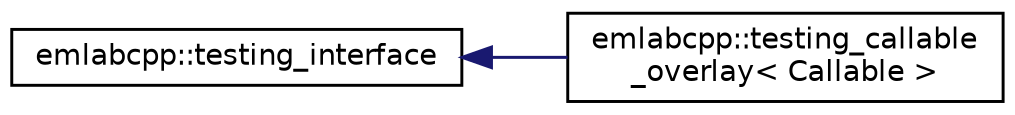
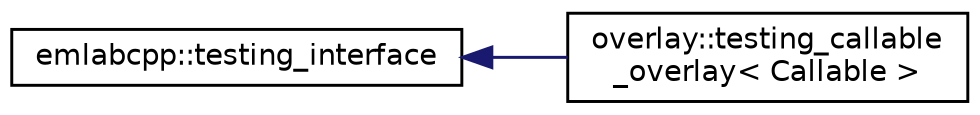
node "emlabcpp::testing_callable _overlay< Callable >": label "emlabcpp::testing_callable _overlay< Callable >" -> "overlay::testing_callable _overlay< Callable >"
